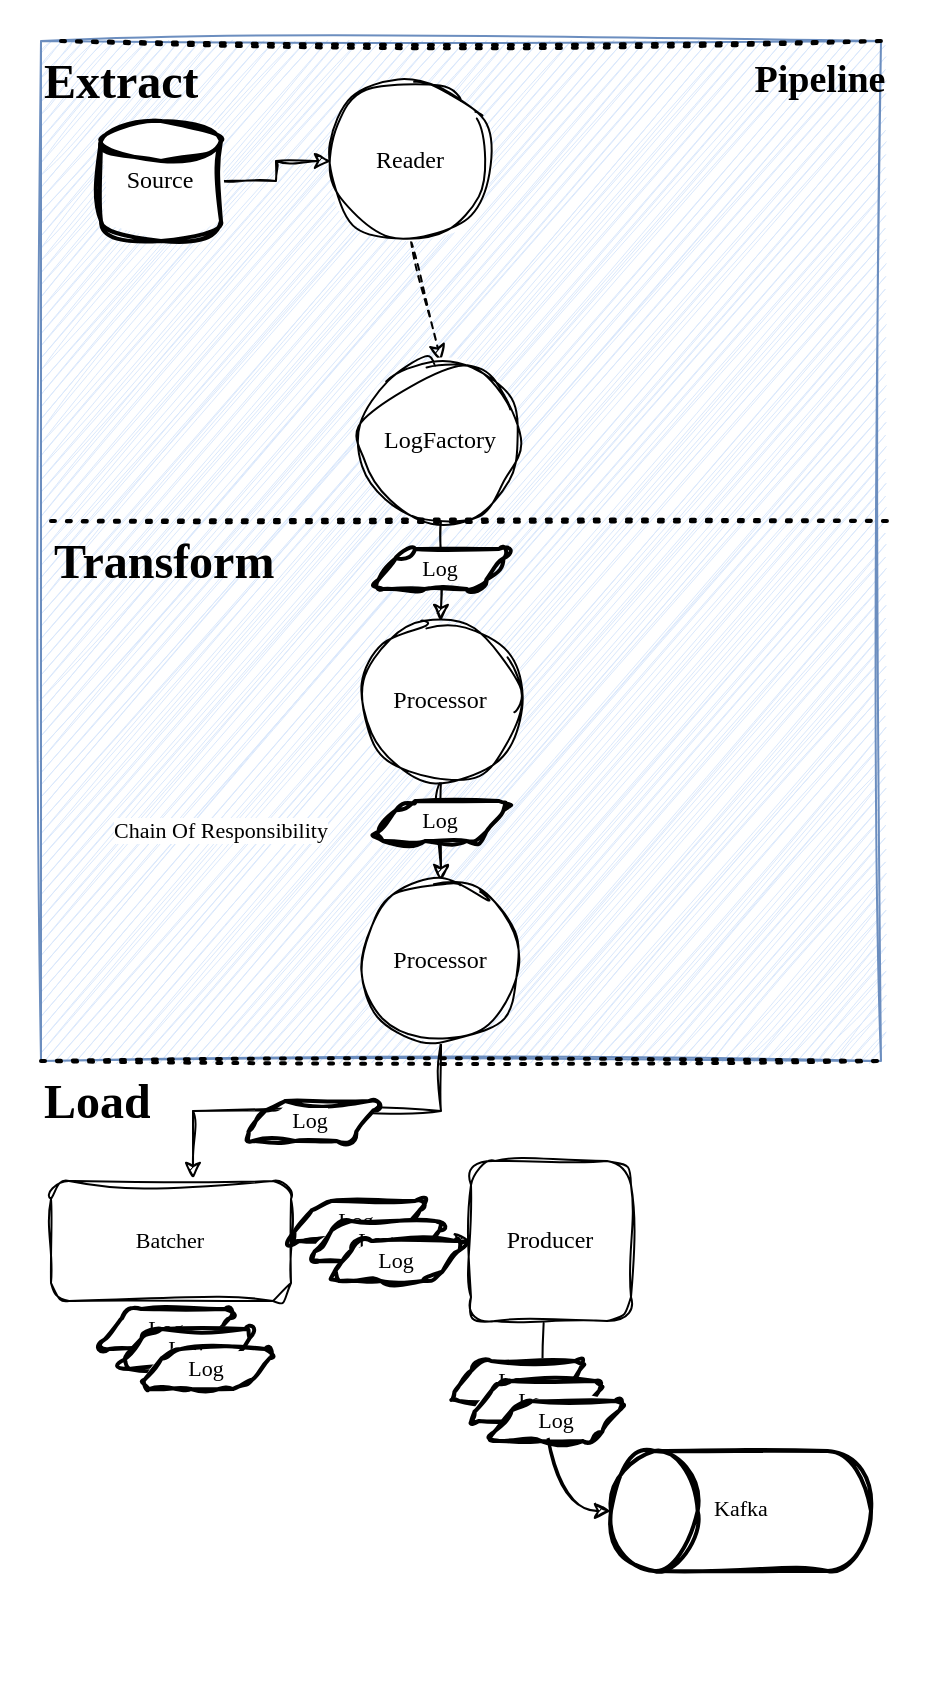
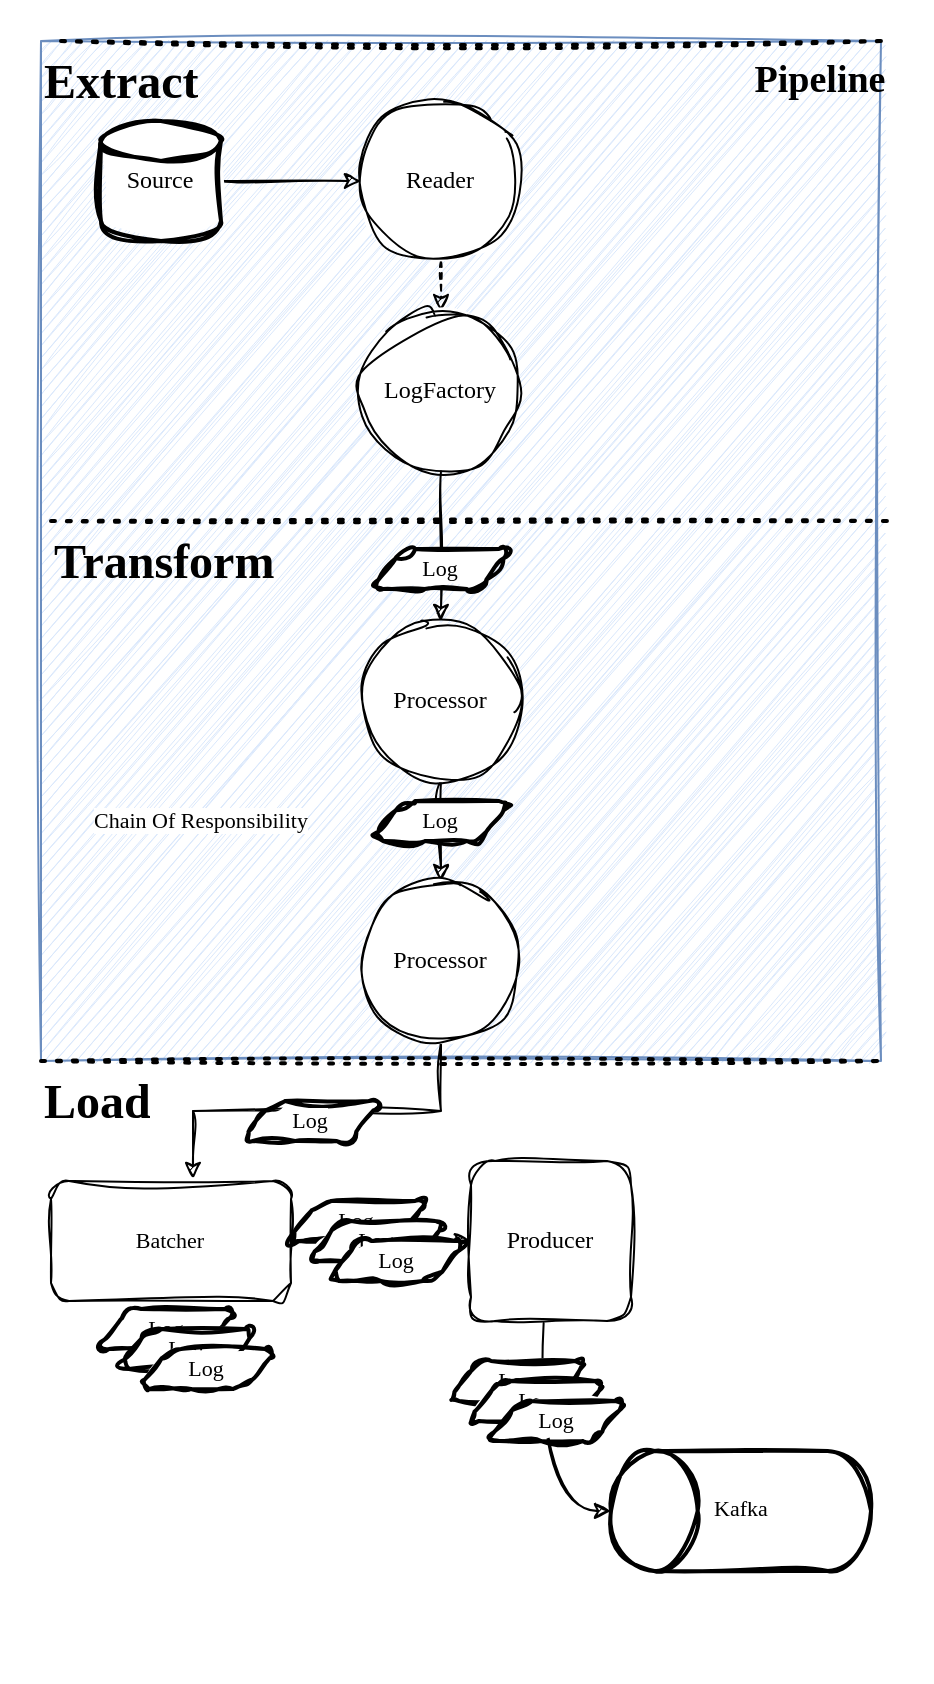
node "Reader": moved (411, 161) -> (441, 181)
node "LogFactory": moved (441, 441) -> (441, 391)
node "Chain Of Responsibility": moved (221, 831) -> (201, 821)
